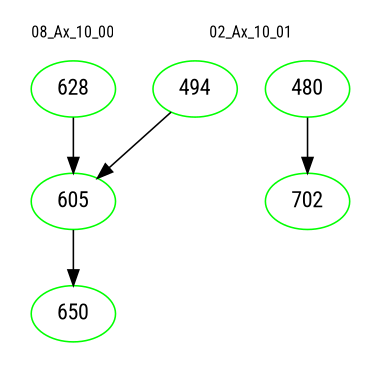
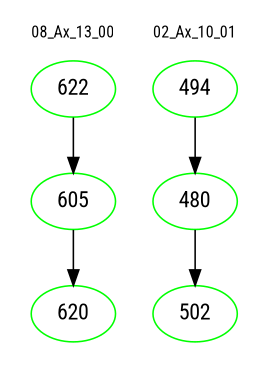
cluster "08_Ax_10_00": label "08_Ax_10_00" -> "08_Ax_13_00"
node "628": label "628" -> "622"
edge "494" -> "605": now "494" -> "480"
node "702": label "702" -> "502"
node "650": label "650" -> "620"
